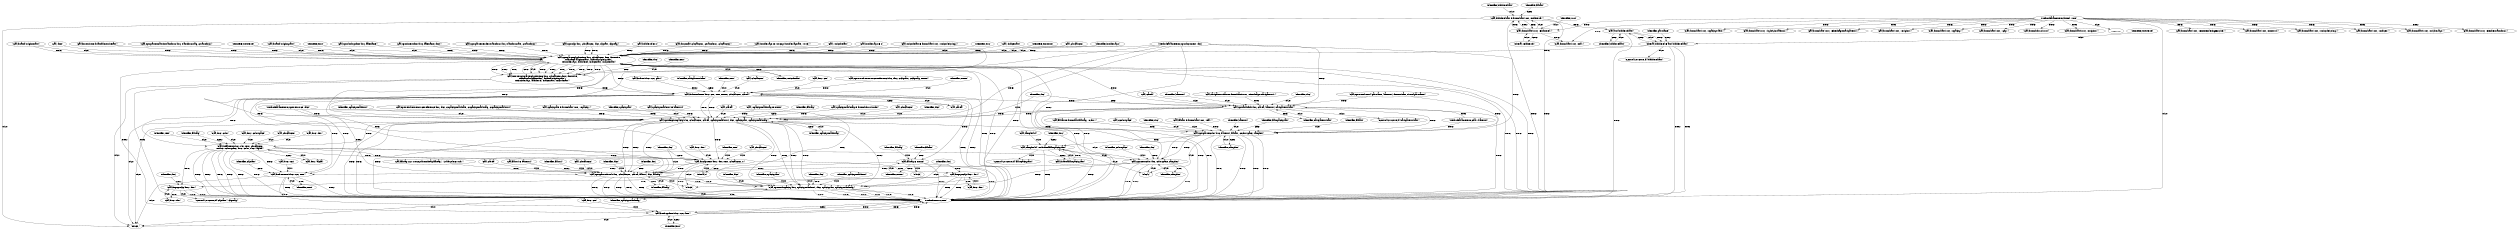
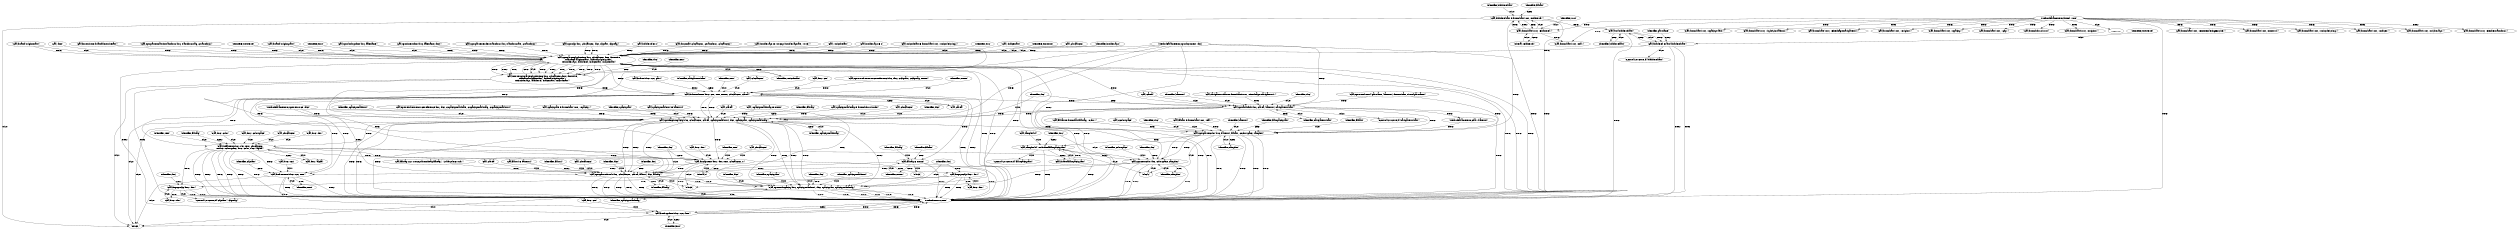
node "(Literal,bidi_level = atoi(bidi_level_att))": label "(Literal,bidi_level = atoi(bidi_level_att))" -> "(Call,bidi_level = atoi(bidi_level_att))"
edge "(MethodParameterIn,char *base_uri)" -> "(Call,xps_add_link(doc, &area, base_uri, navigate_uri_att))": reversed
edge "(MethodParameterIn,fz_xml *root)" -> "(MethodReturn,RET)": label "AST: " -> "DDG: "
edge "(Call,samples[0] *= fz_atof(fill_opacity_att))" -> "(Call,xps_set_color(doc, colorspace, samples))": label "AST: " -> "DDG: "
